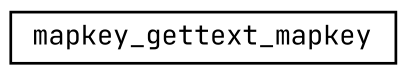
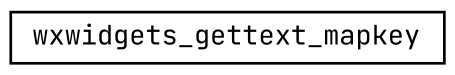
node "mapkey_gettext_mapkey": label "mapkey_gettext_mapkey" -> "wxwidgets_gettext_mapkey"
